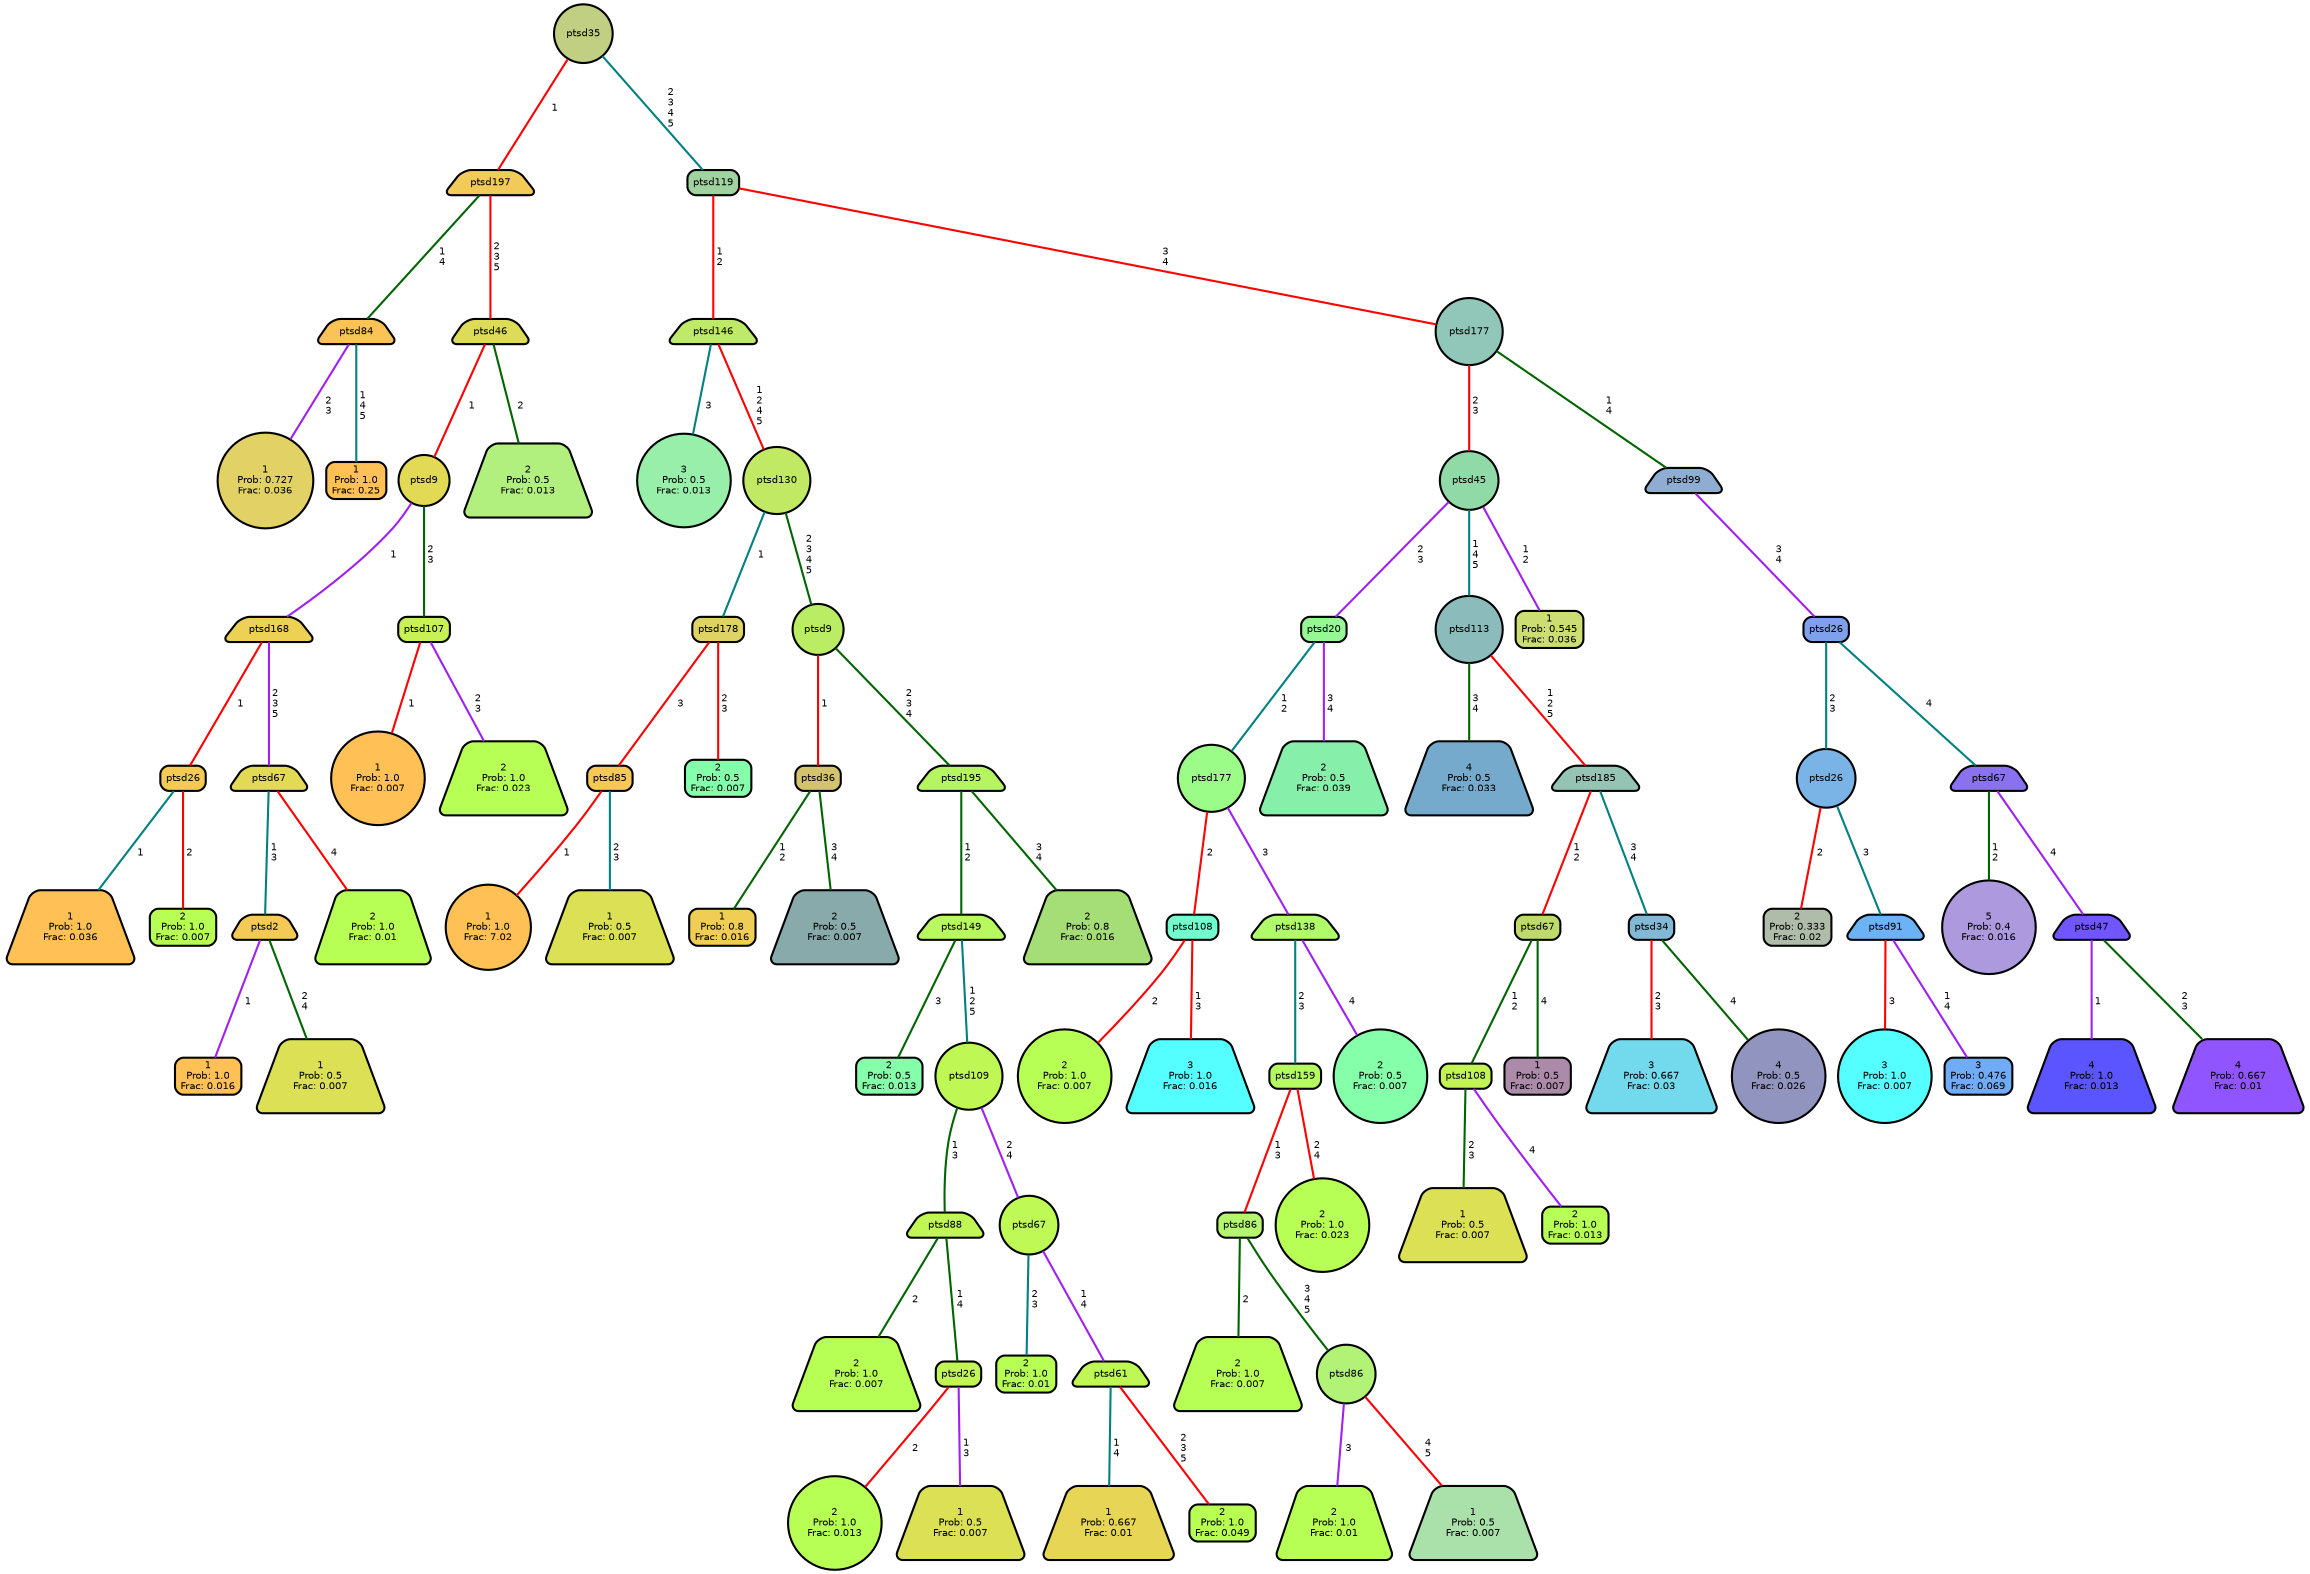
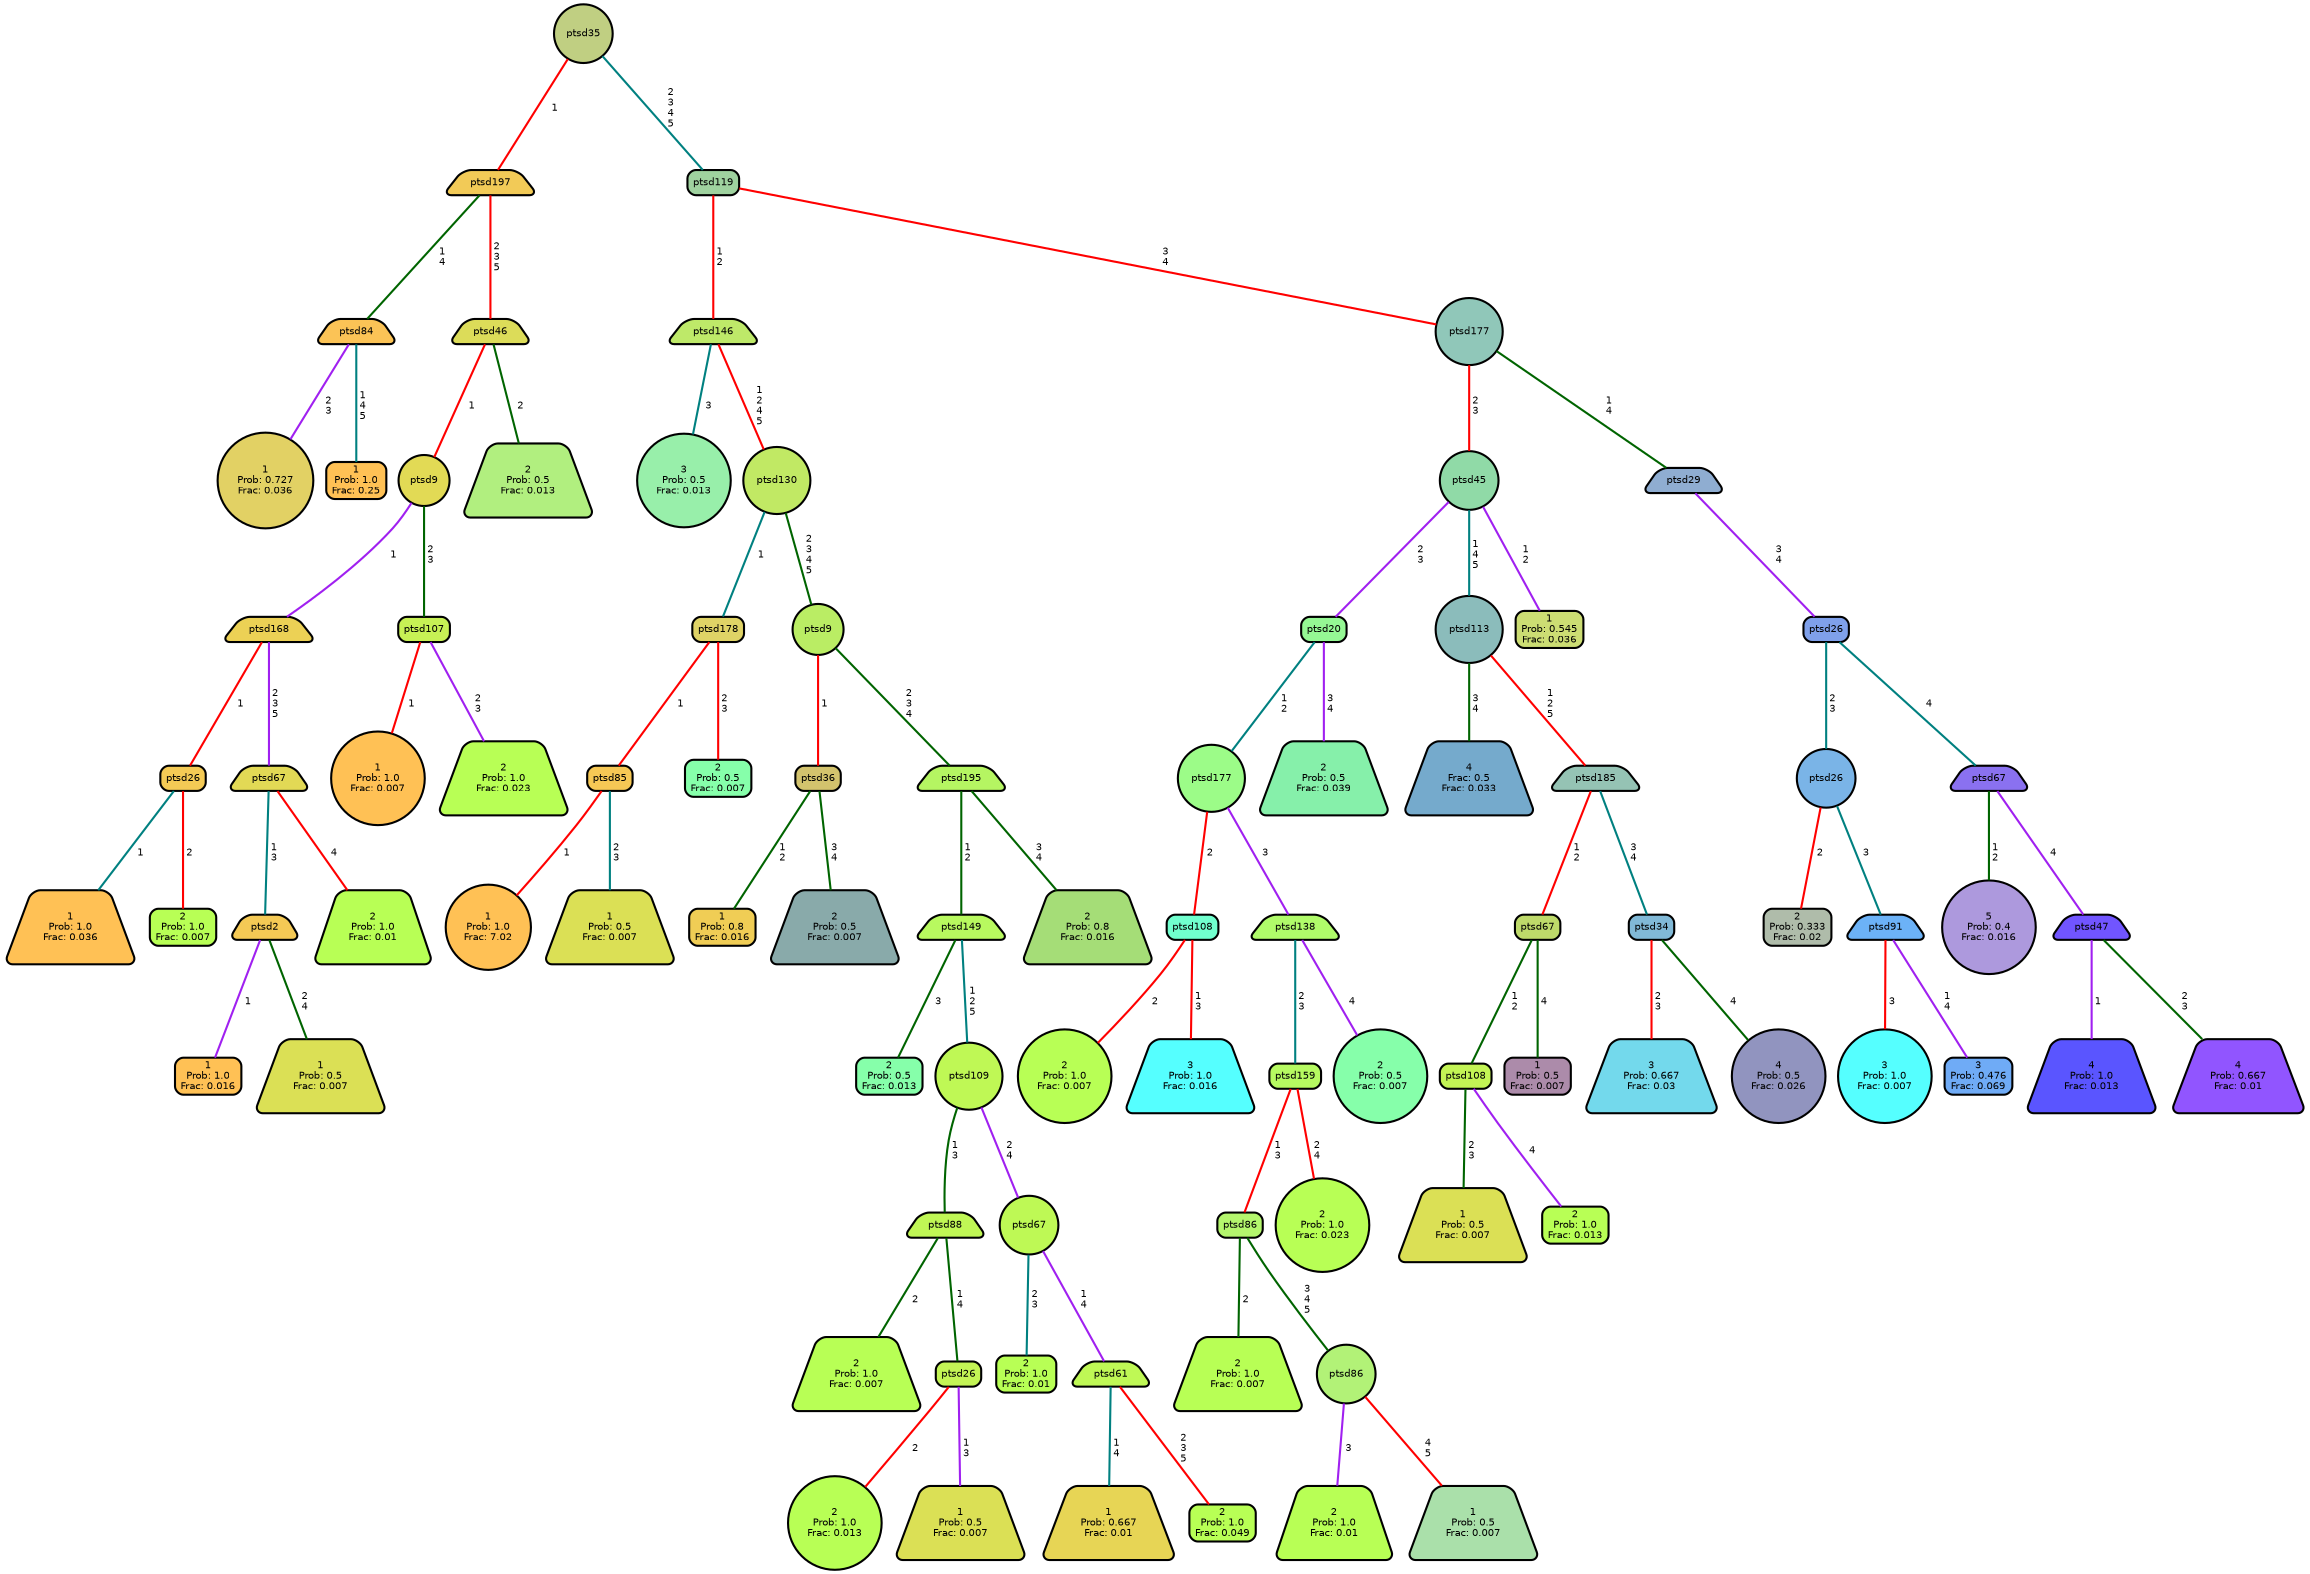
node "ptsd99": label "ptsd99" -> "ptsd29"
edge "ptsd178" -- "ptsd85": label " 3" -> " 1"
node "4 Prob: 0.5 Frac: 0.033": label "4 Prob: 0.5 Frac: 0.033" -> "4 Frac: 0.5 Frac: 0.033"
